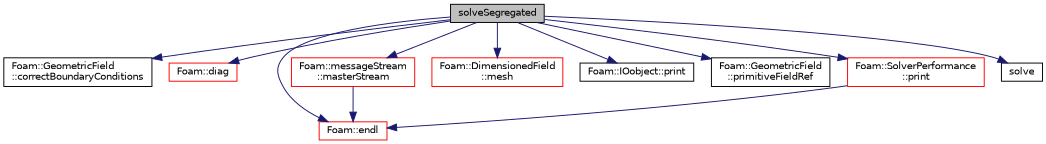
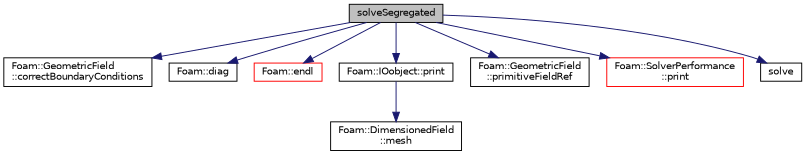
edge "solveSegregated" -> "Foam::DimensionedField ::mesh": now "Foam::IOobject::print" -> "Foam::DimensionedField ::mesh"
node "Foam::diag": color red -> black
node "Foam::messageStream ::masterStream": removed
node "Foam::DimensionedField ::mesh": color red -> black
edge "Foam::SolverPerformance ::print" -> "Foam::endl": removed
